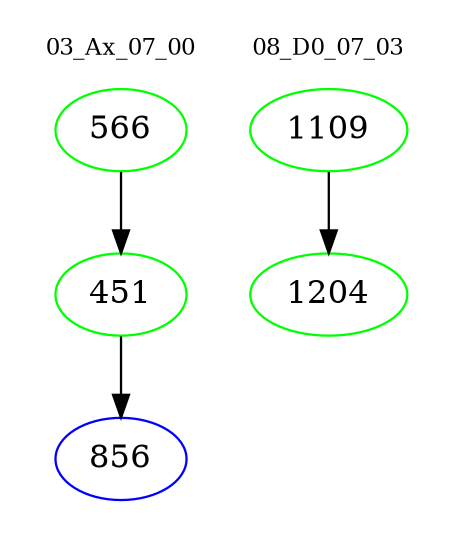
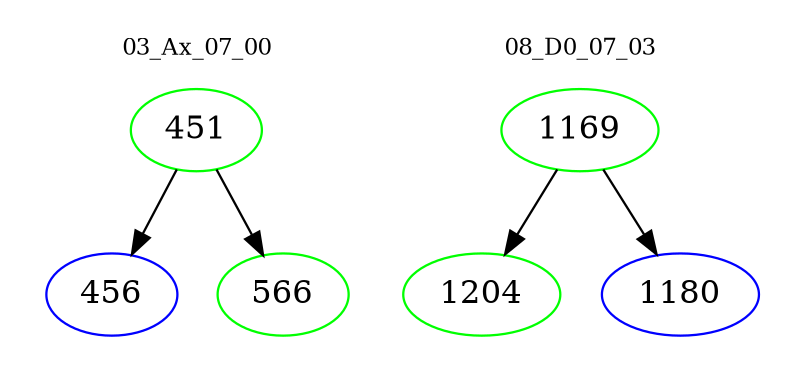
node "1109": label "1109" -> "1169"
edge "566" -> "451": reversed
node "1180": added
node "856": label "856" -> "456"
